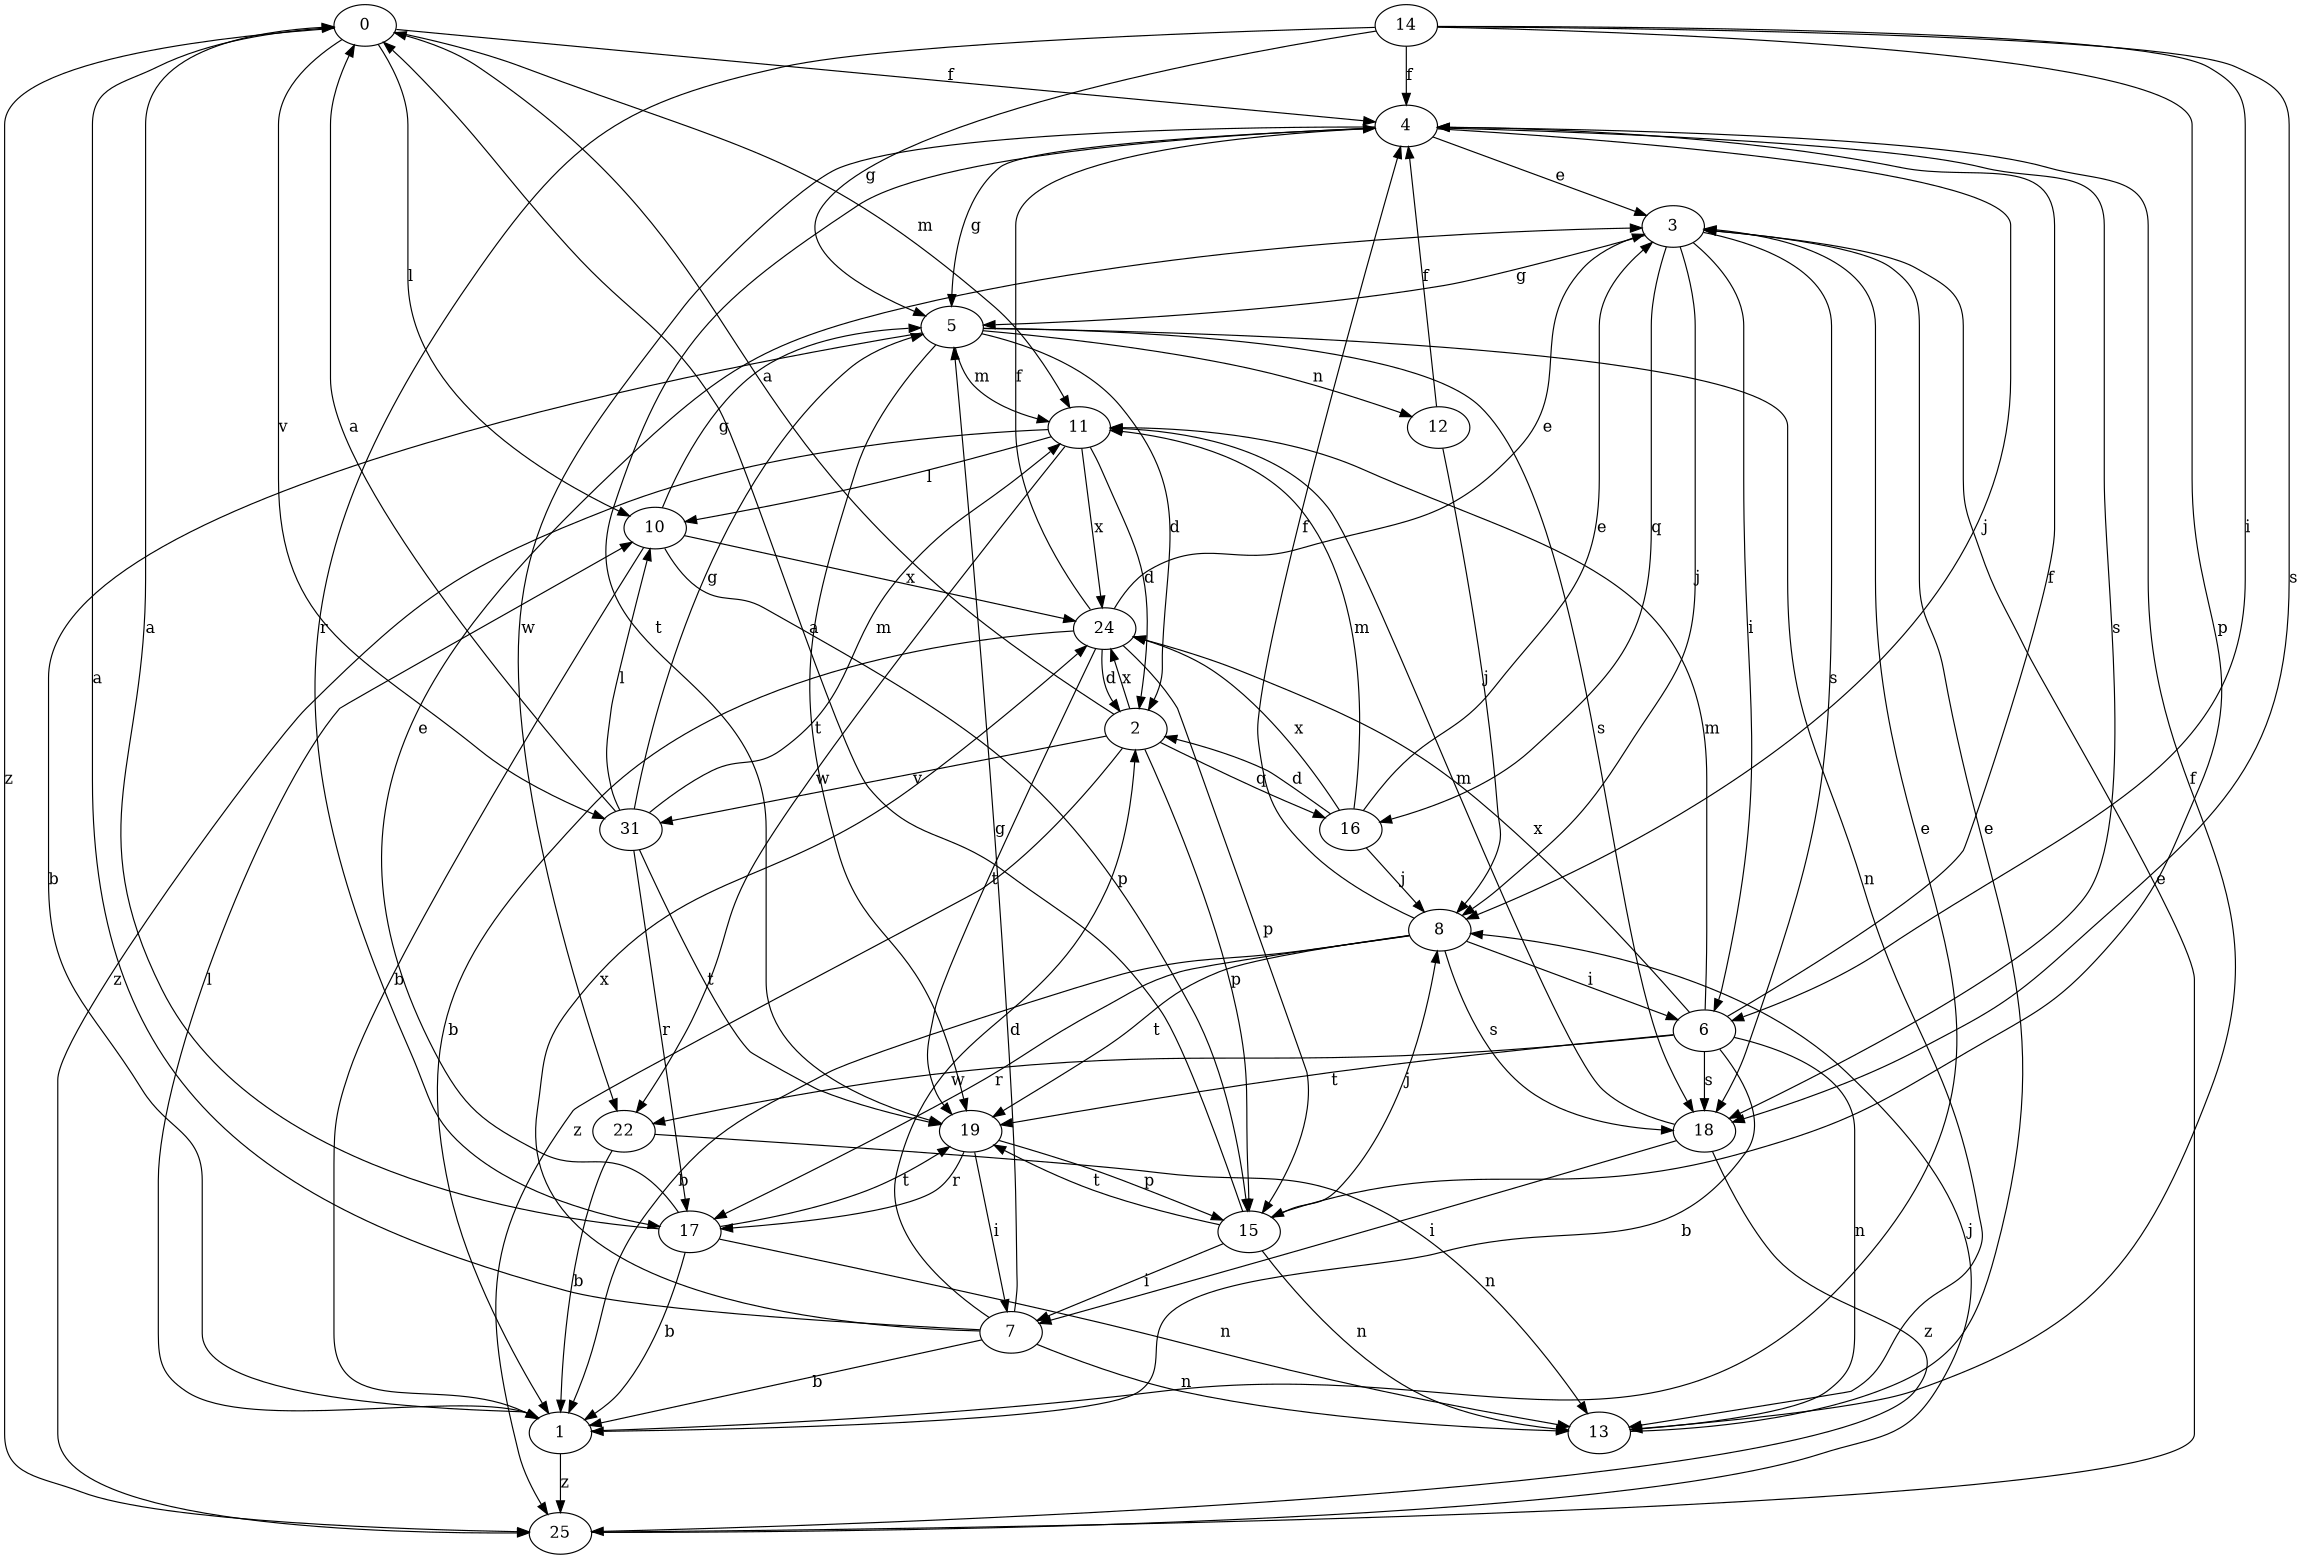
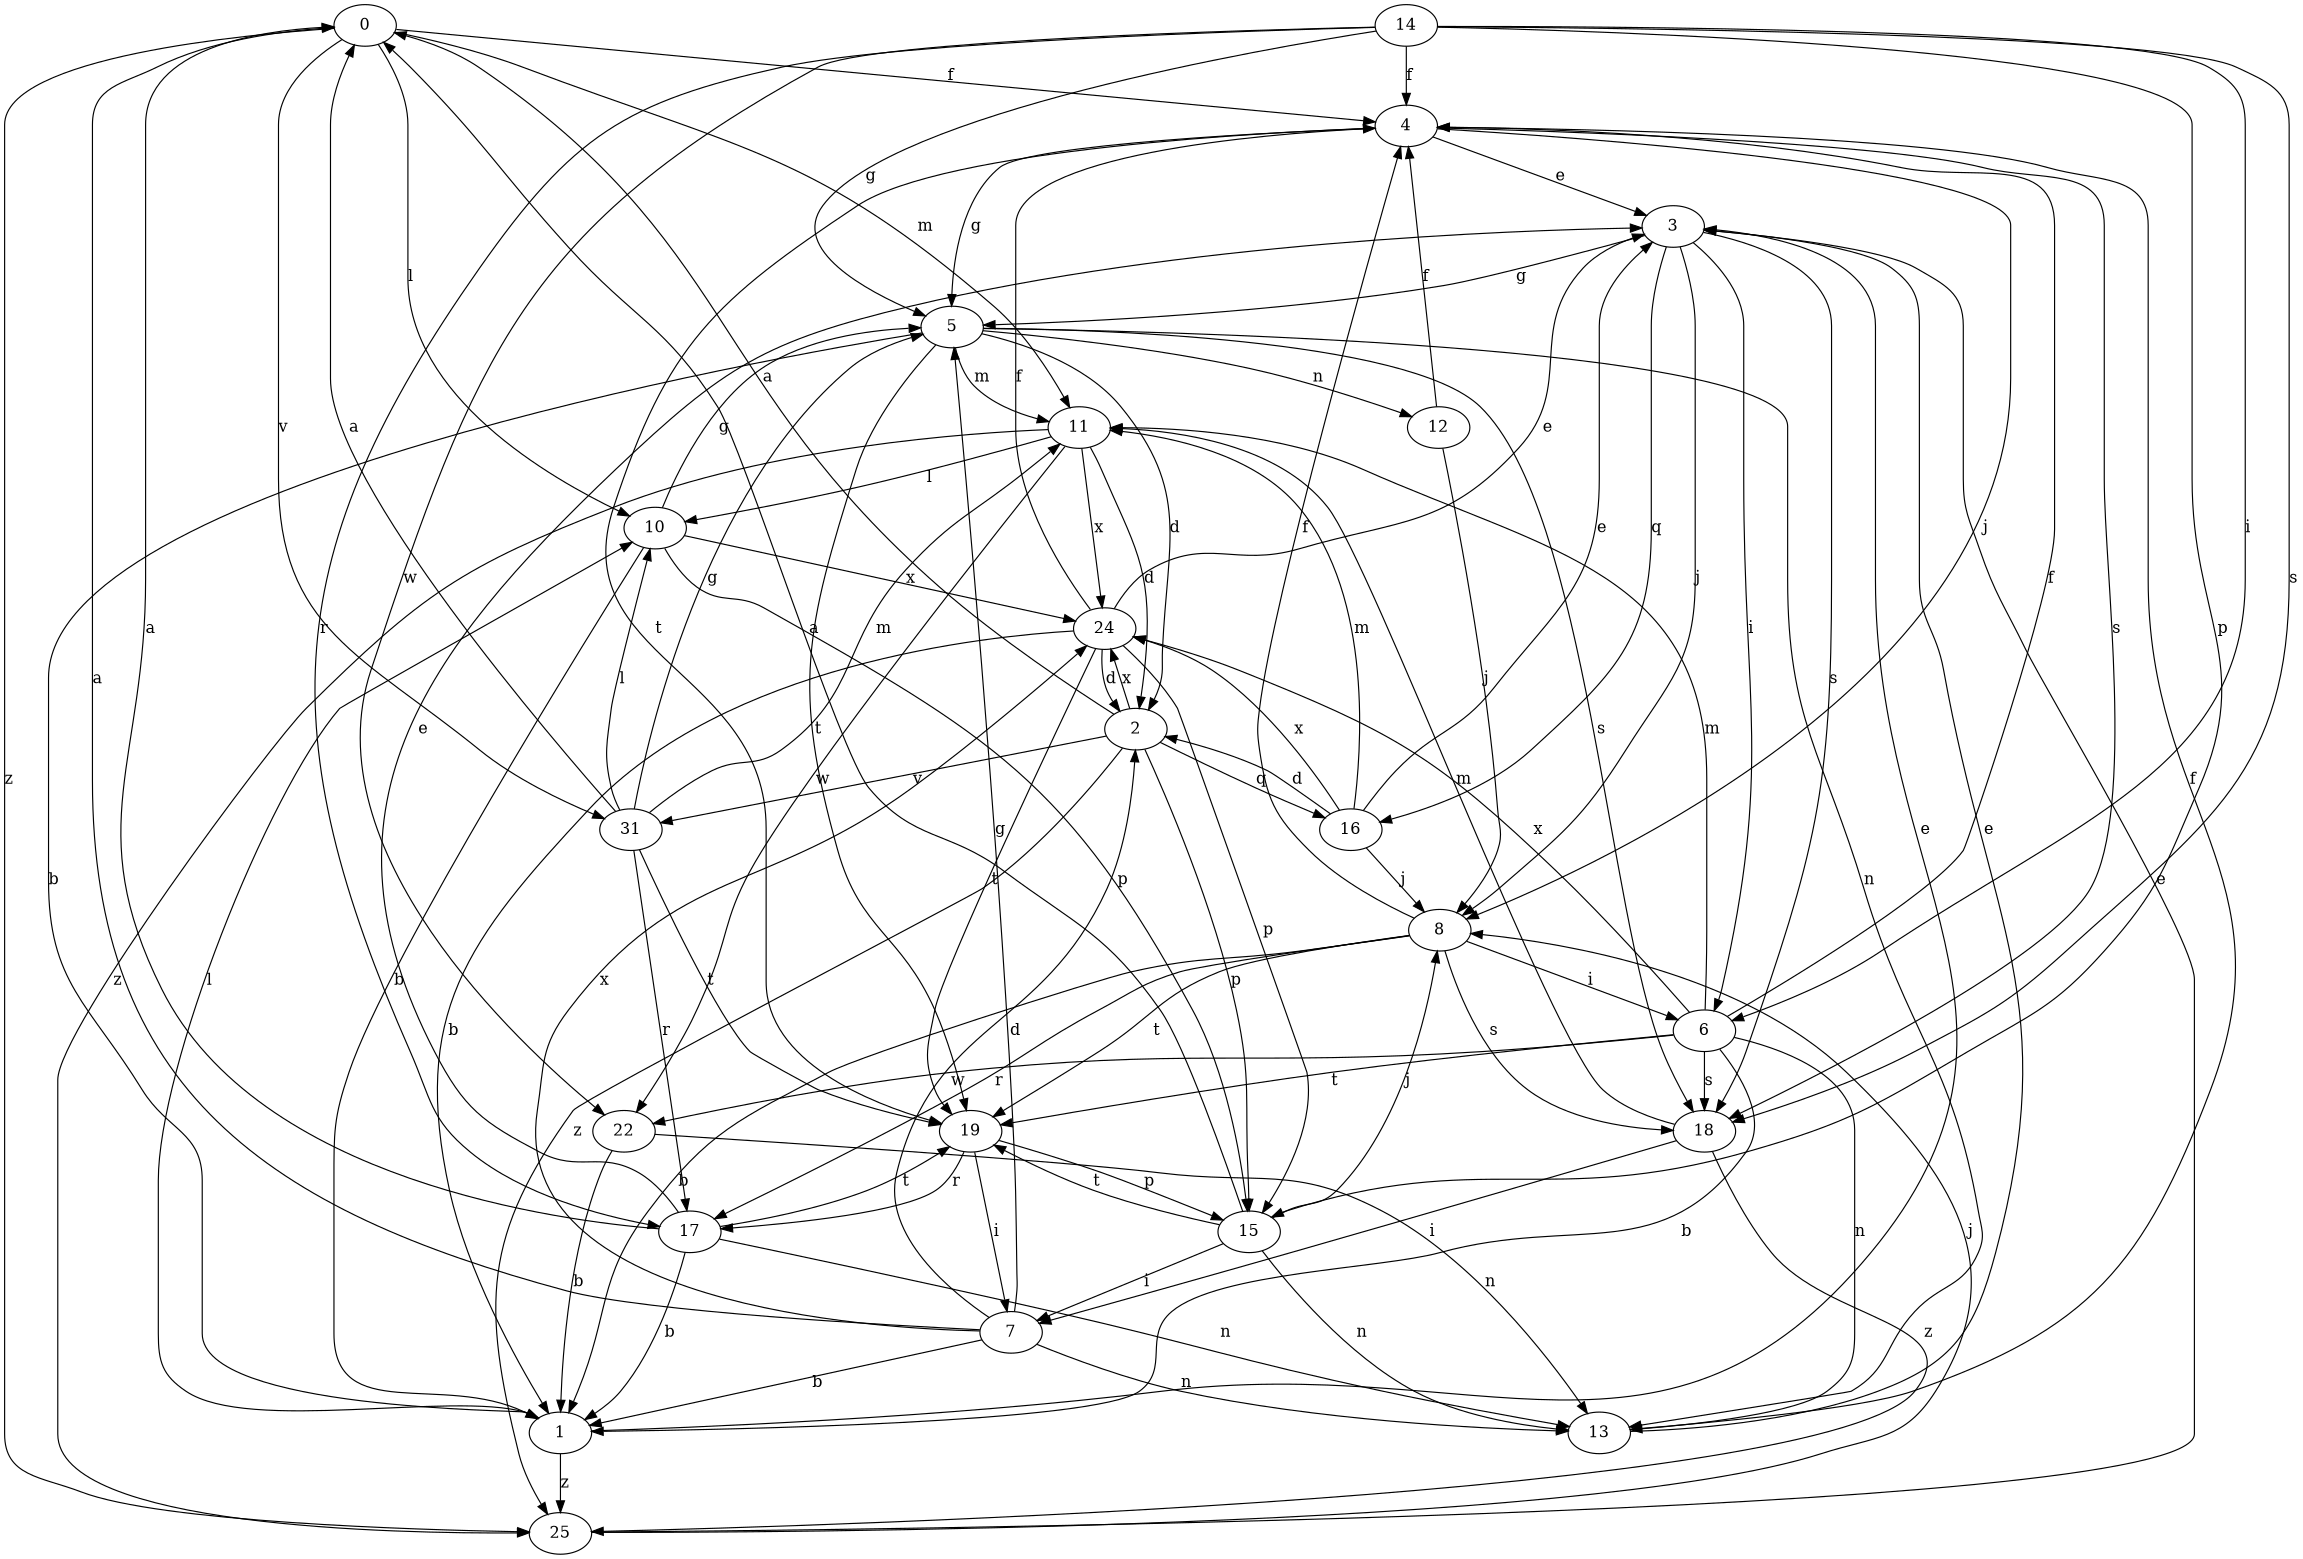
edge "4" -> "22": now "14" -> "22"
